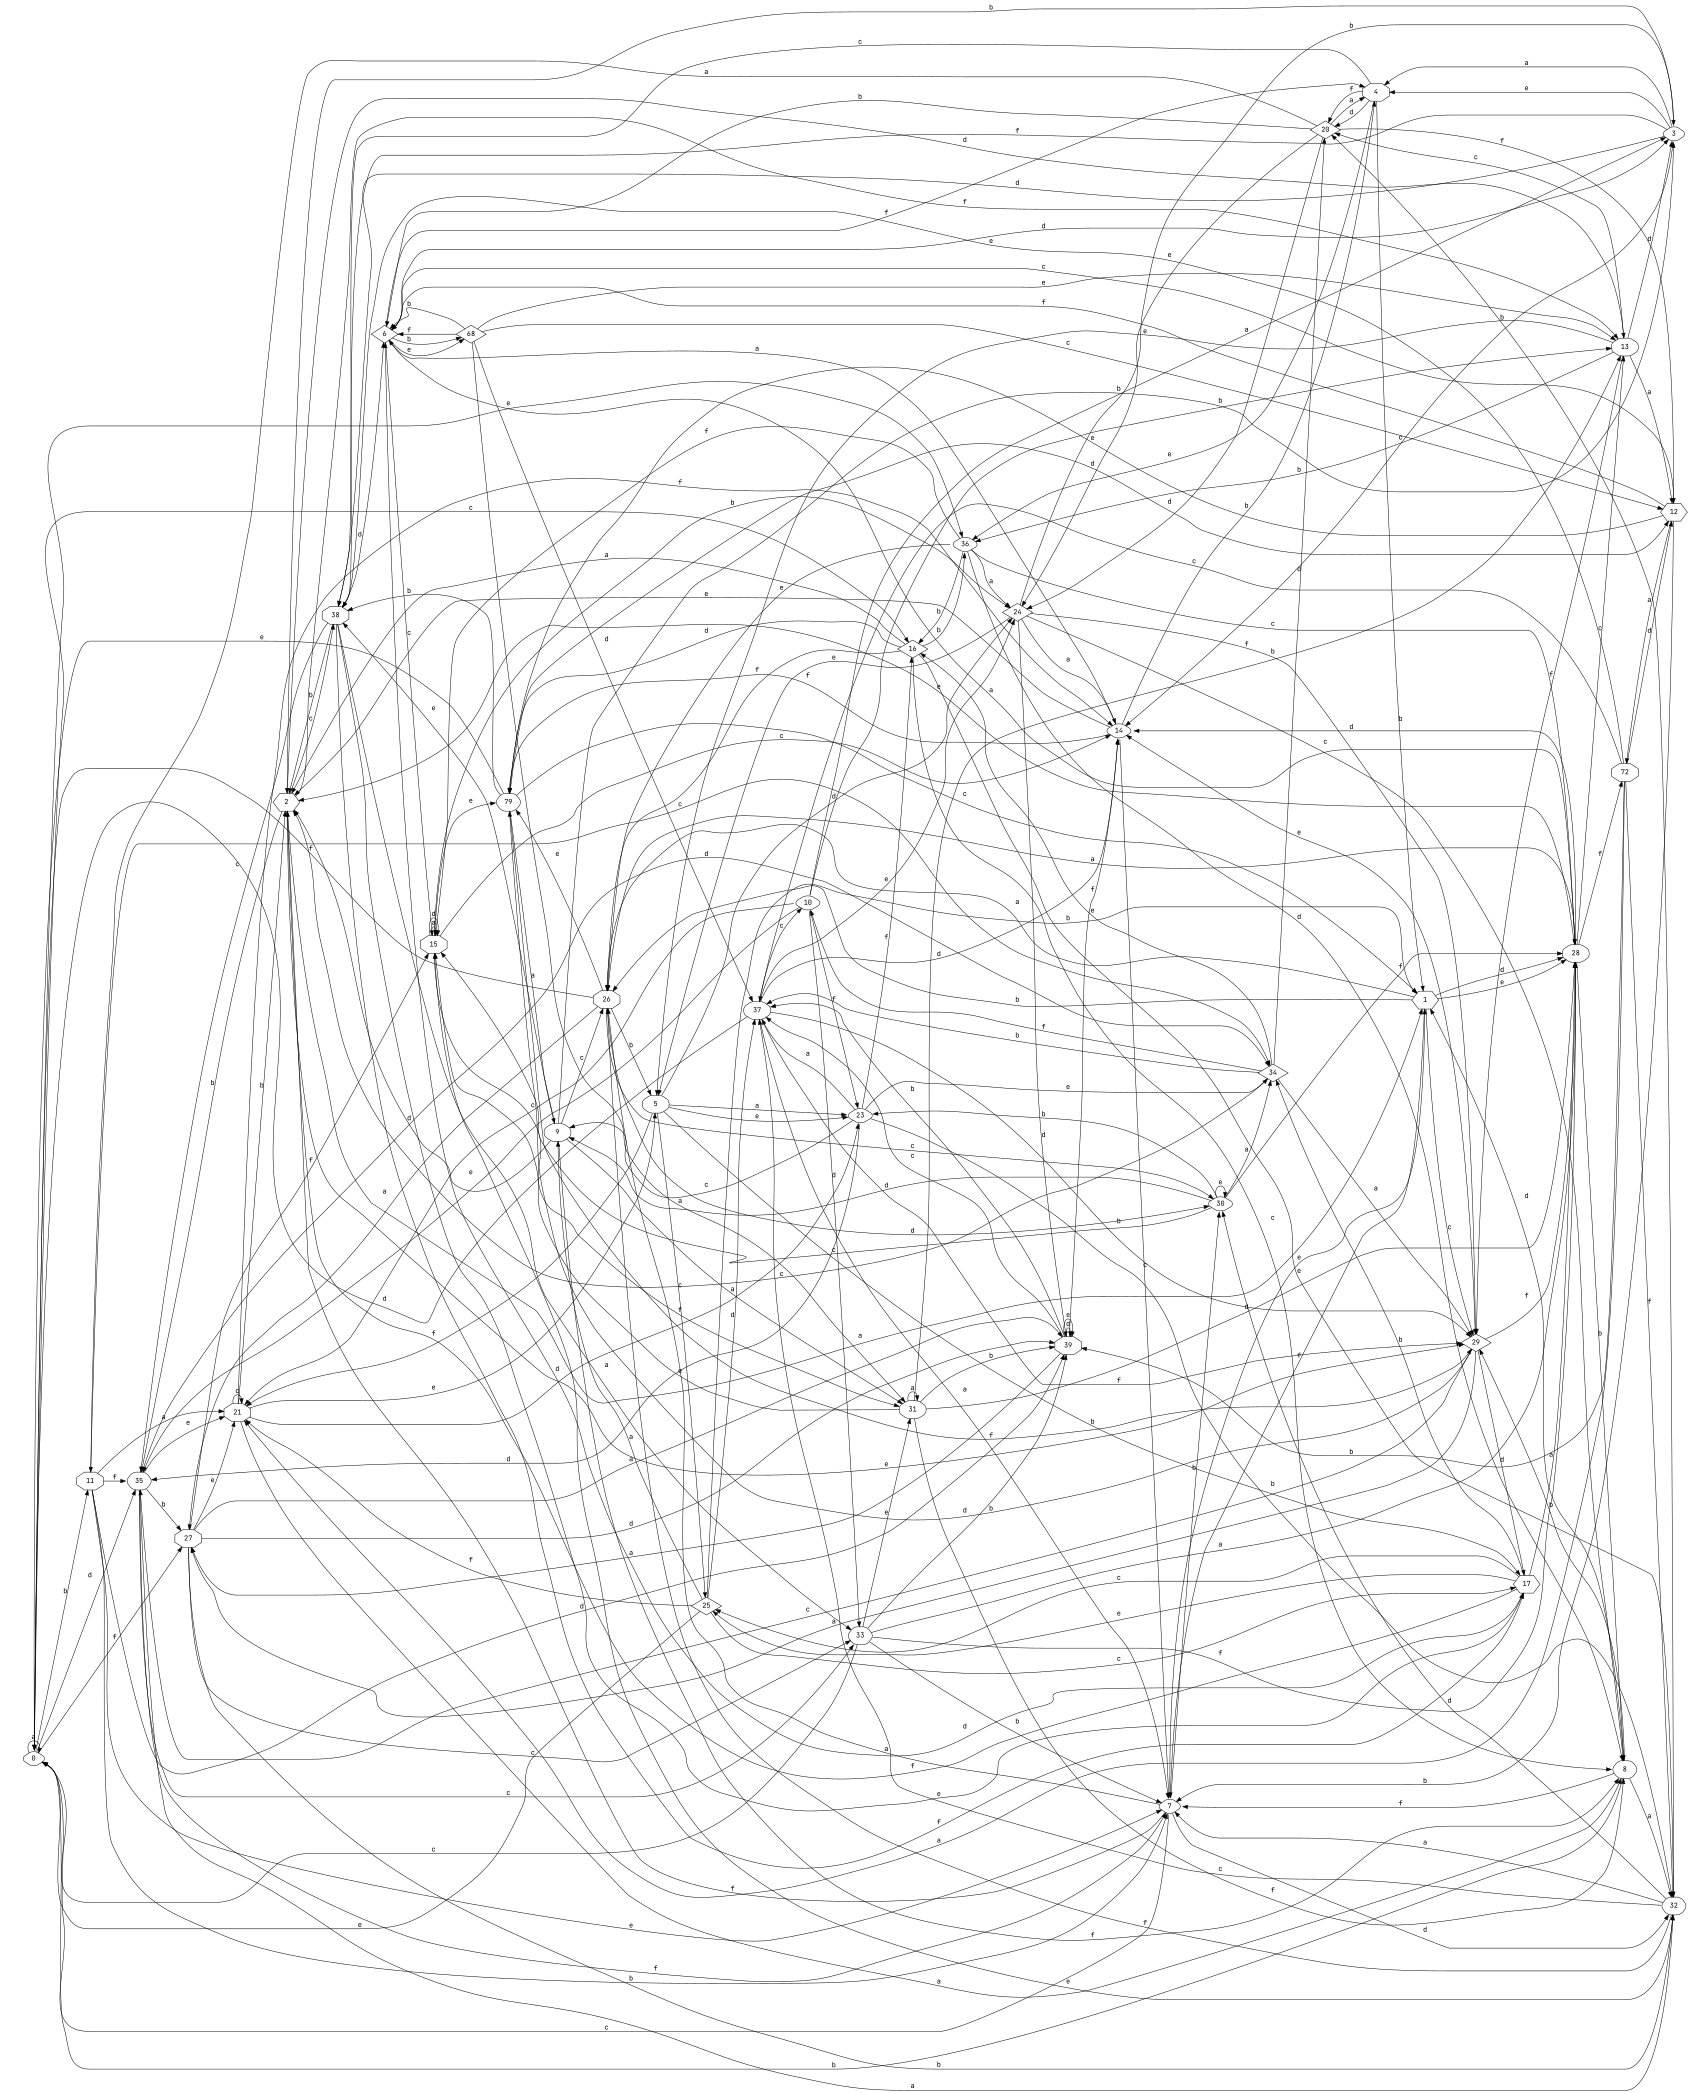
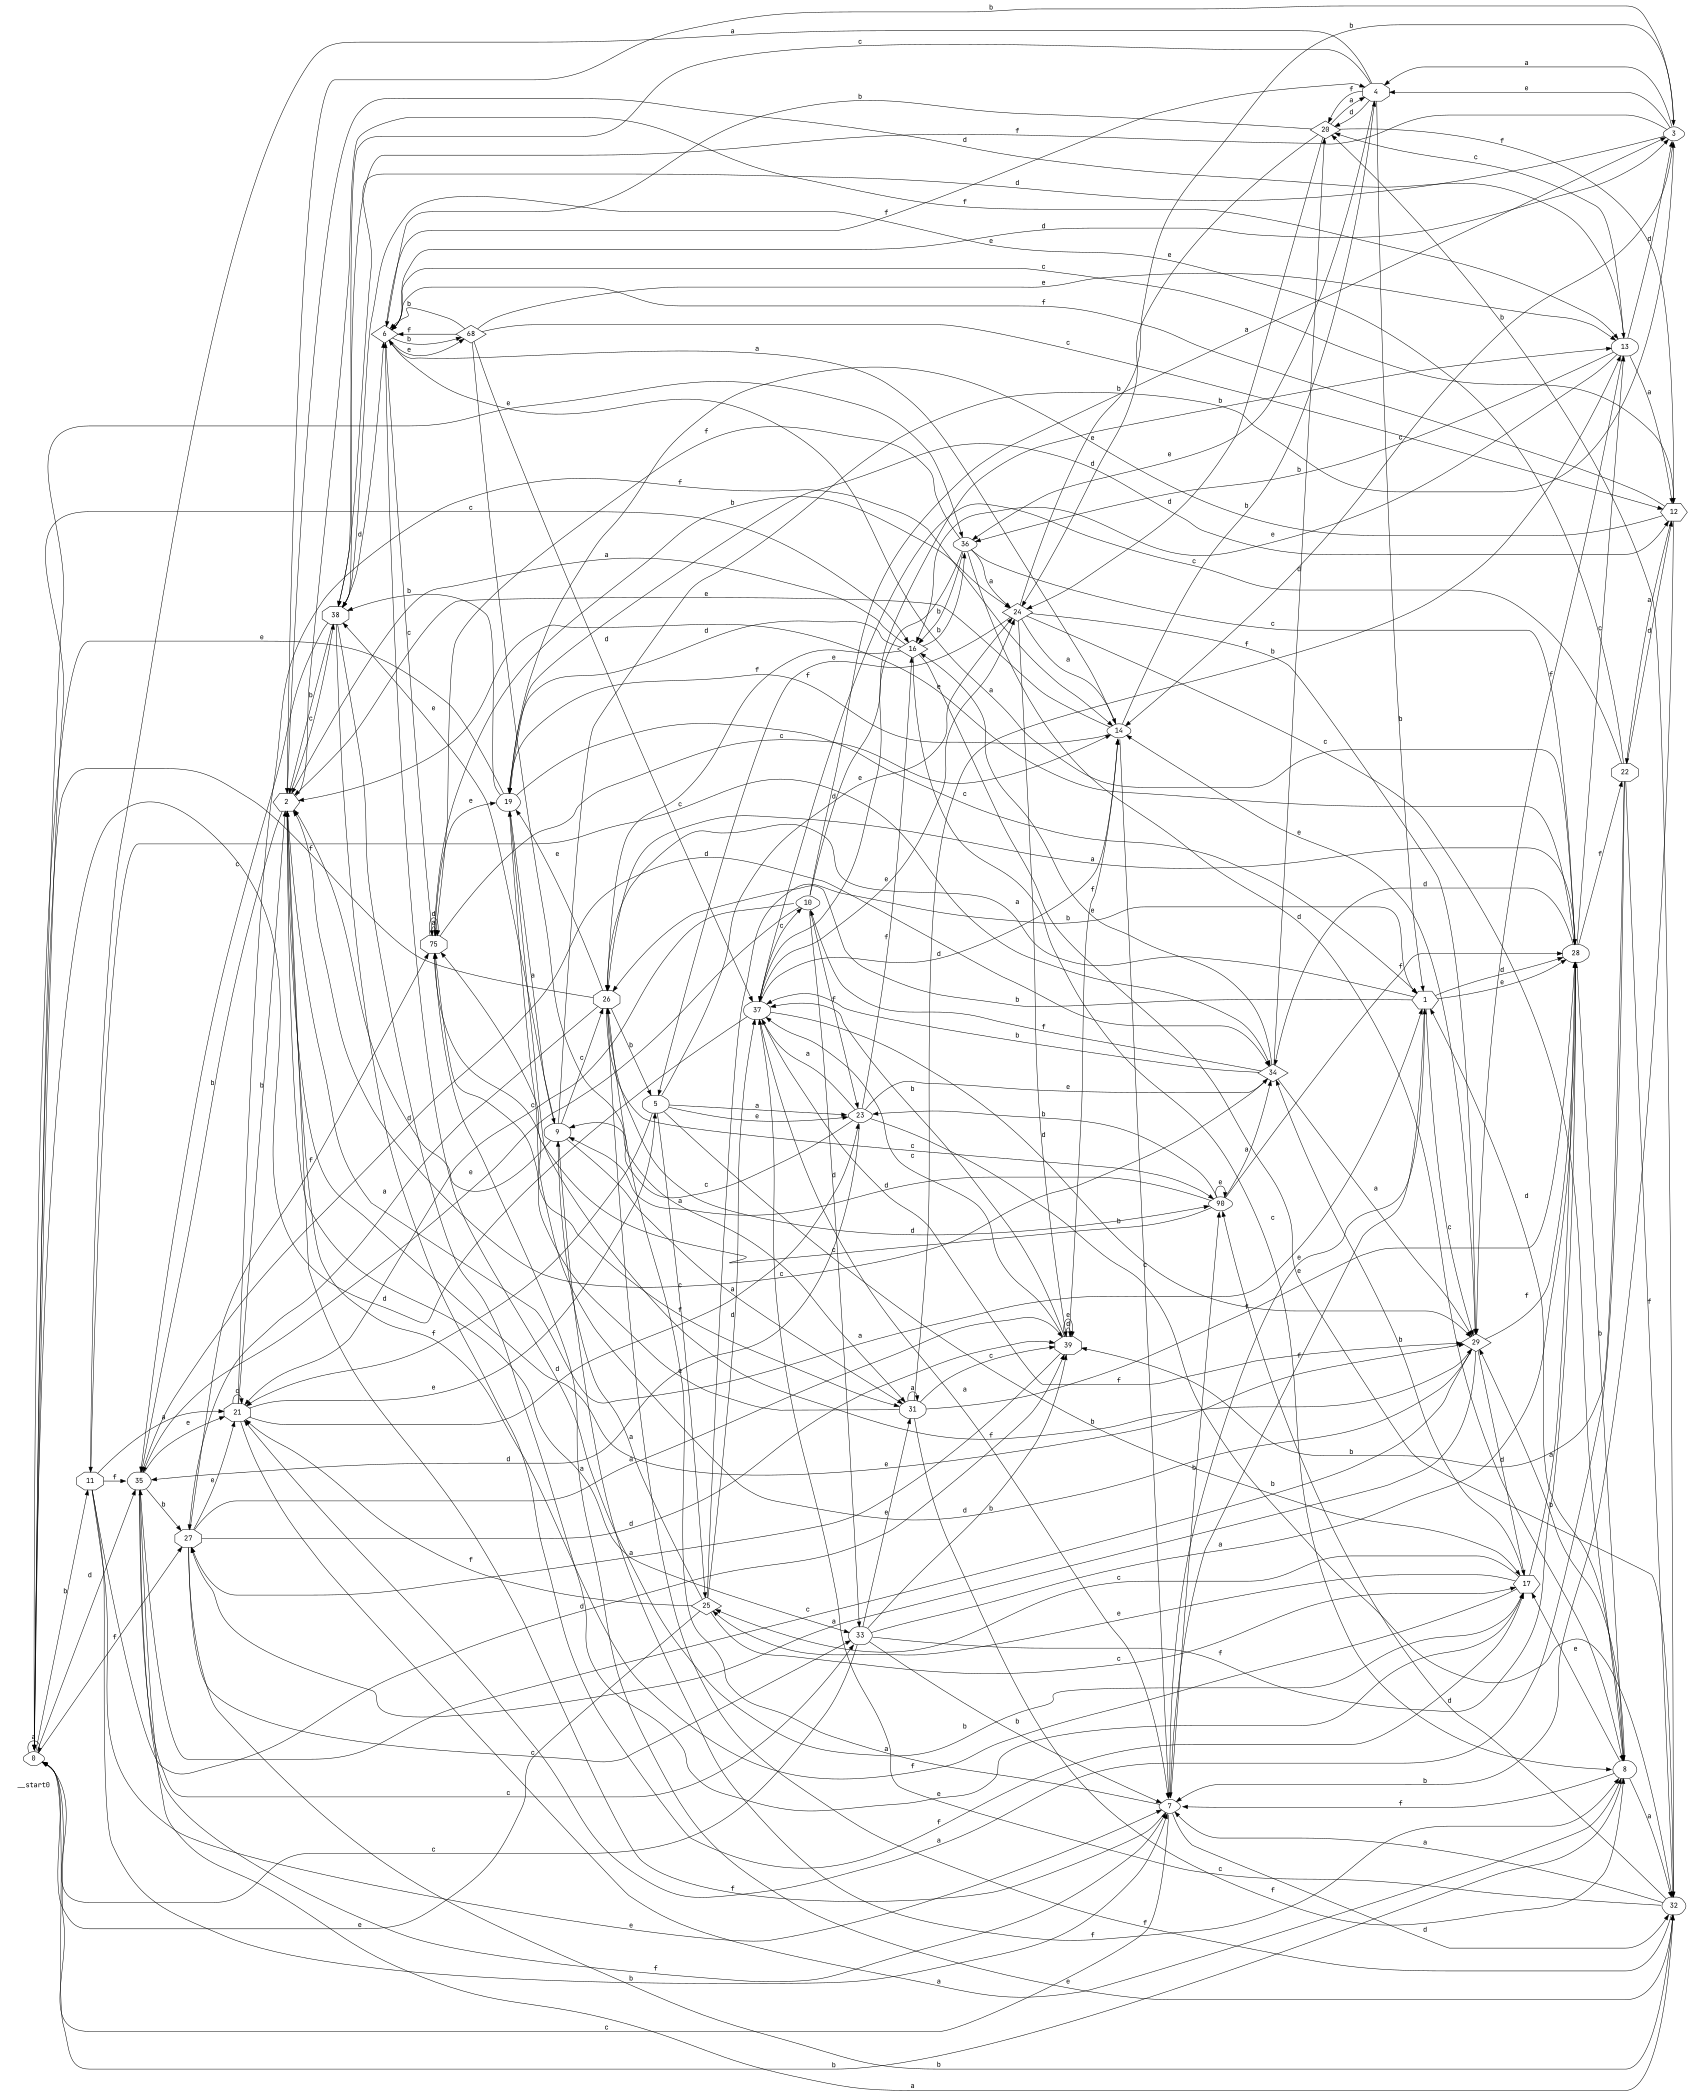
edge "20" -> "11": now "4" -> "11"
edge "13" -> "5": now "13" -> "16"
edge "36" -> "26": now "36" -> "37"
edge "28" -> "14": now "28" -> "34"
node "72": label "72" -> "22"
node "79": label "79" -> "19"
node "15": label "15" -> "75"
edge "38" -> "33": now "2" -> "33"
node "30": label "30" -> "90"
edge "31" -> "28": label "d" -> "f"
edge "31" -> "39": label "b" -> "c"
edge "8" -> "17": added, label "e"
edge "17" -> "6": label "d" -> "b"
node "__start0": added
